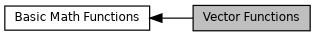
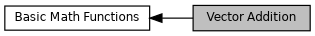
node "Vector Functions": label "Vector Functions" -> "Vector Addition"
